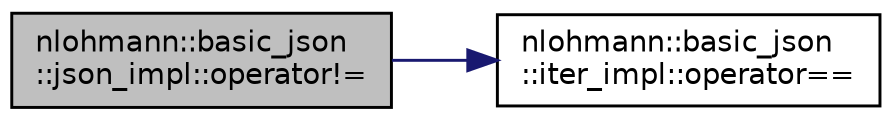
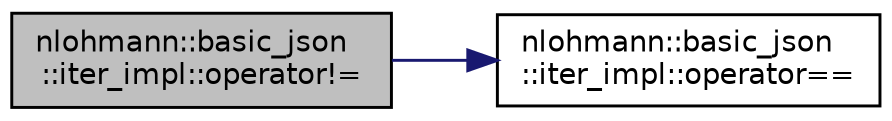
node "nlohmann::basic_json ::json_impl::operator!=": label "nlohmann::basic_json ::json_impl::operator!=" -> "nlohmann::basic_json ::iter_impl::operator!="
